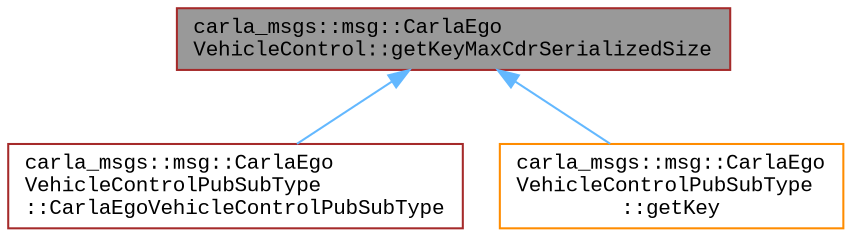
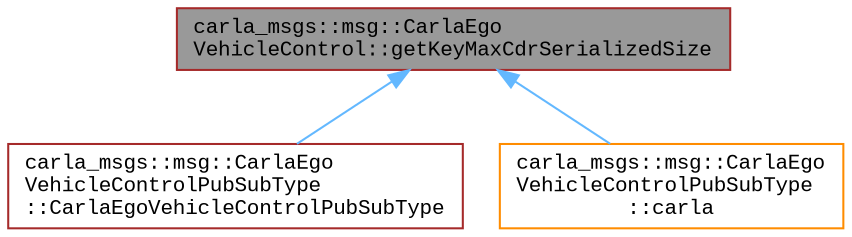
node "carla_msgs::msg::CarlaEgo VehicleControlPubSubType ::getKey": label "carla_msgs::msg::CarlaEgo VehicleControlPubSubType ::getKey" -> "carla_msgs::msg::CarlaEgo VehicleControlPubSubType ::carla"
